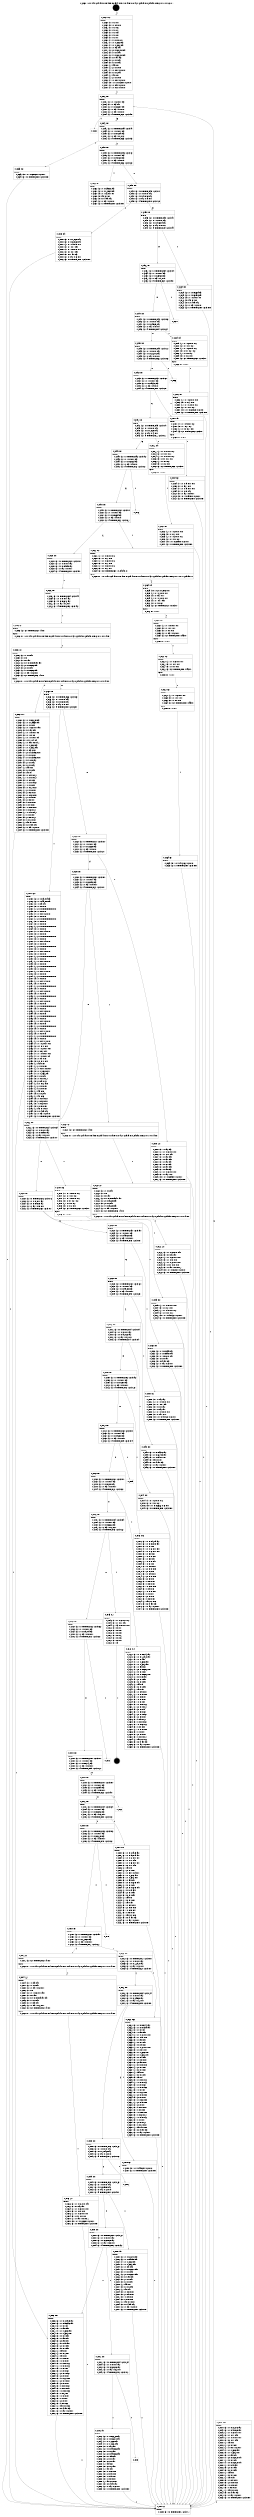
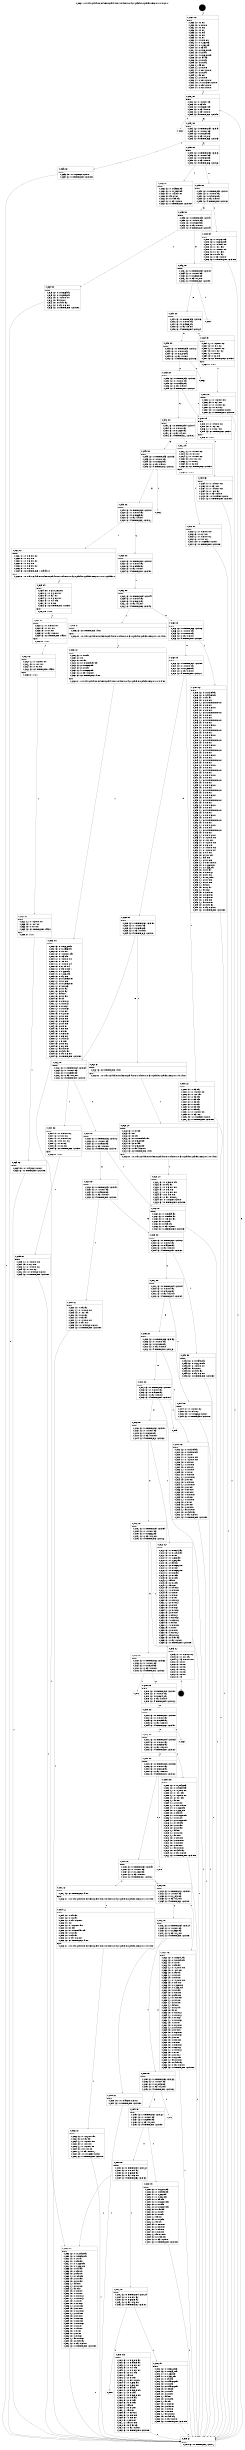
edge "0x40203a [40]" -> "0x401a50 [28]": now "0x401a34 [28]" -> "0x401a50 [28]"
edge "0x402484 [41]" -> "0x4028d8 [5]": now "0x401b4c [28]" -> "0x4028d8 [5]"
